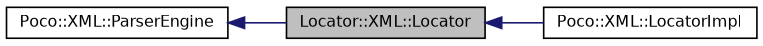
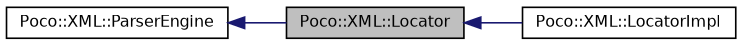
node "Locator::XML::Locator": label "Locator::XML::Locator" -> "Poco::XML::Locator"
